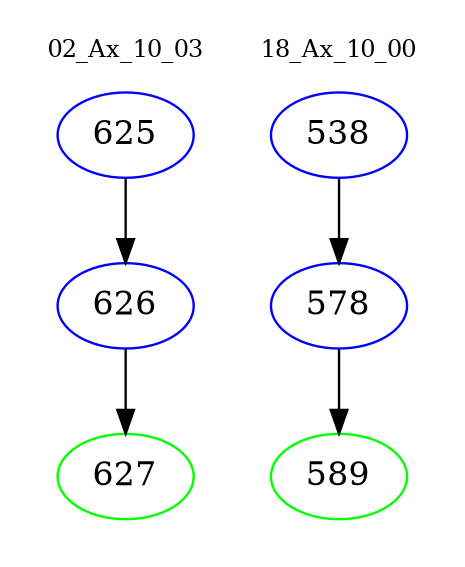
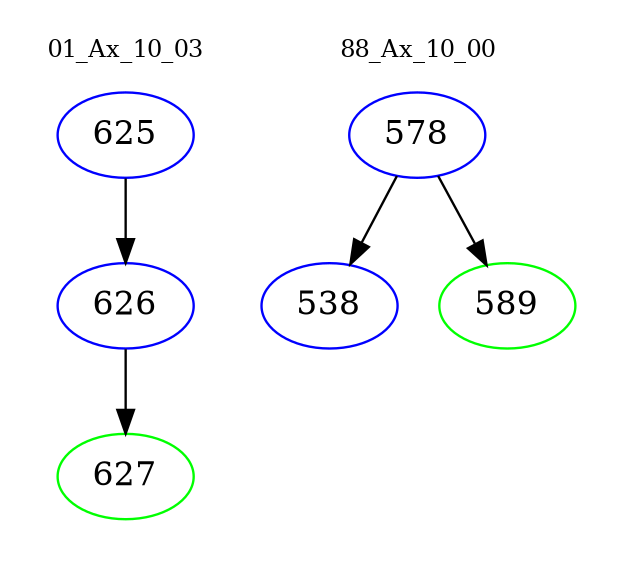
cluster "02_Ax_10_03": label "02_Ax_10_03" -> "01_Ax_10_03"
cluster "18_Ax_10_00": label "18_Ax_10_00" -> "88_Ax_10_00"
edge "538" -> "578": reversed
